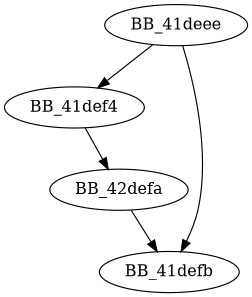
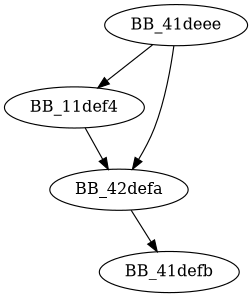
node "BB_41def4": label "BB_41def4" -> "BB_11def4"
edge "BB_41deee" -> "BB_41defb": now "BB_41deee" -> "BB_42defa"
